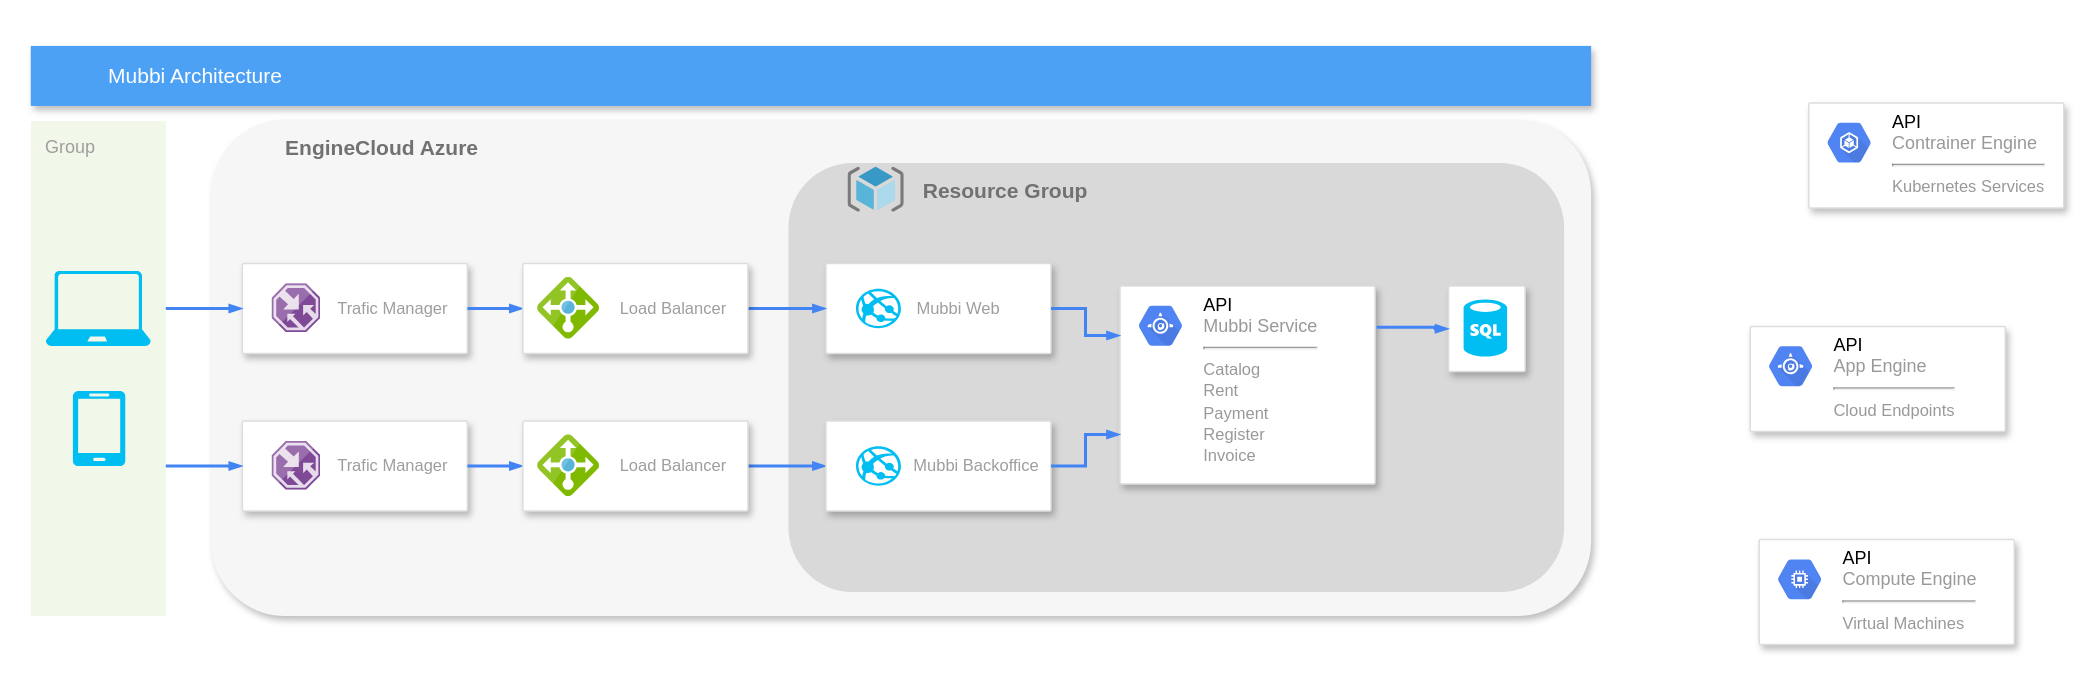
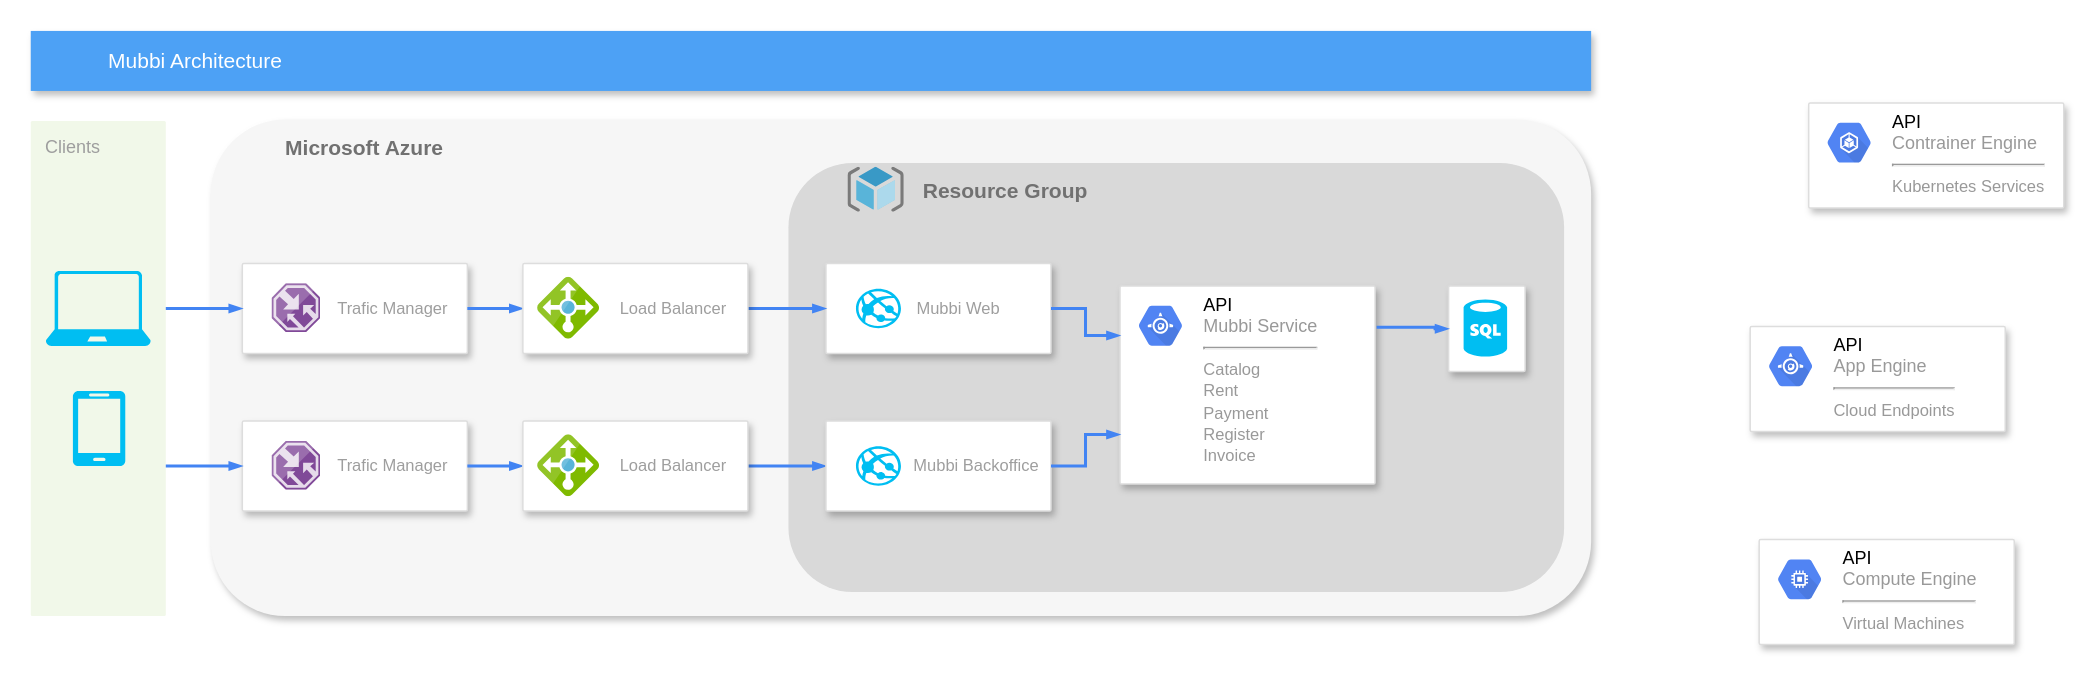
node "Mubbi Architecture": moved (811, 76) -> (811, 61)
node "Group": label "Group" -> "Clients"
node "EngineCloud Azure": label "EngineCloud Azure" -> "Microsoft Azure"
